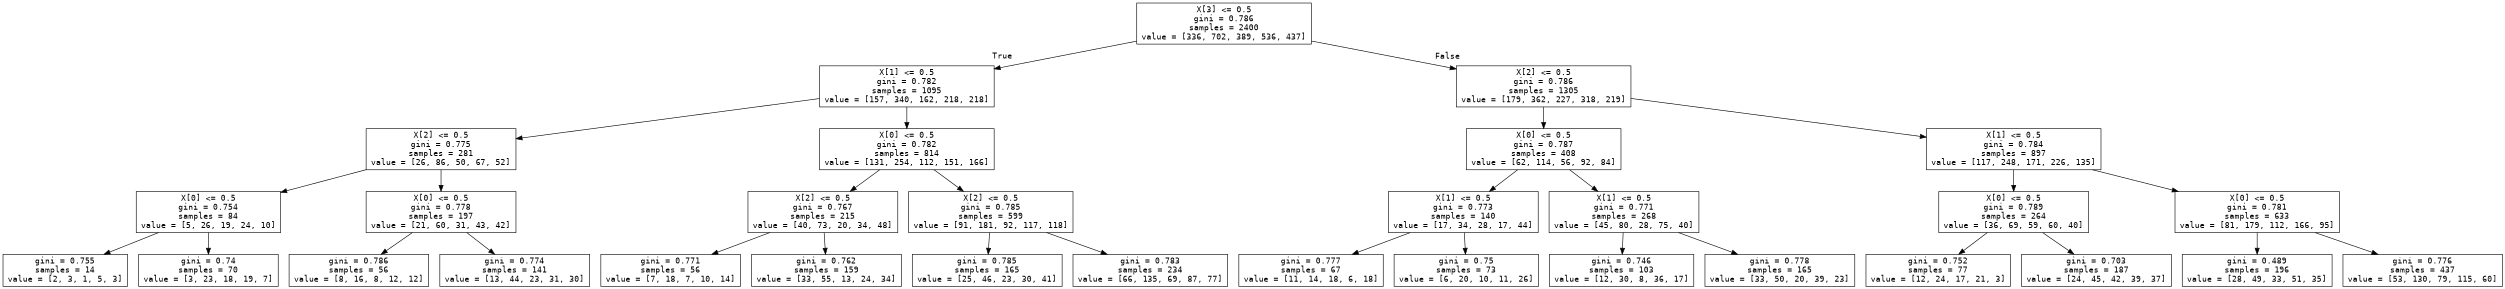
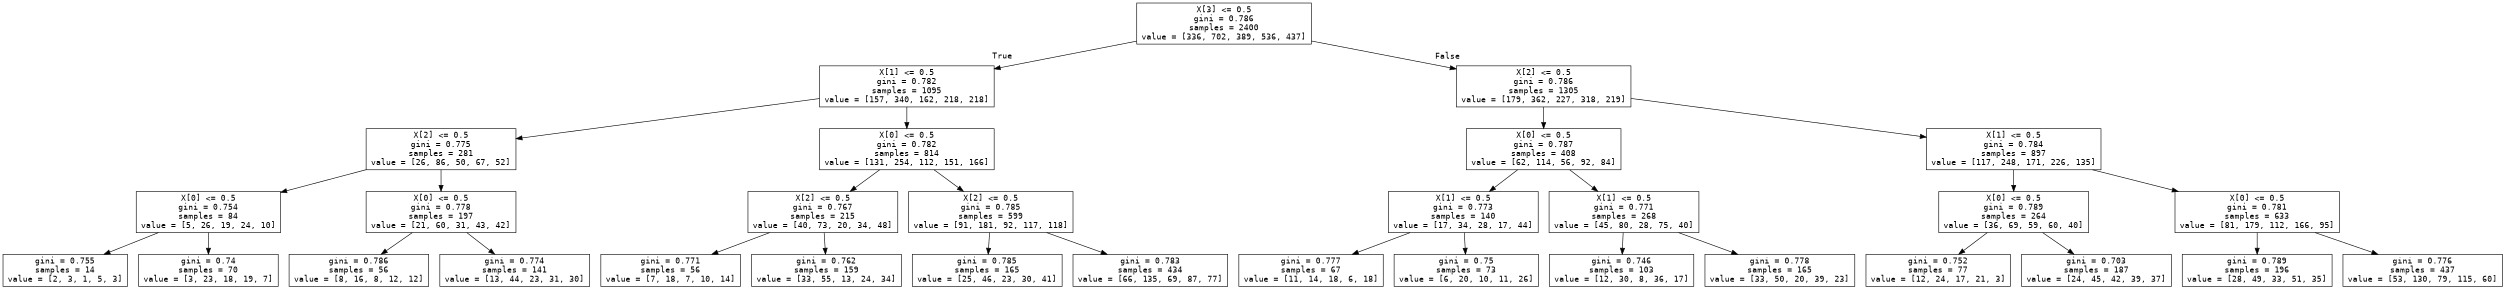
node "gini = 0.783 samples = 234 value = [66, 135, 69, 87, 77]": label "gini = 0.783 samples = 234 value = [66, 135, 69, 87, 77]" -> "gini = 0.783 samples = 434 value = [66, 135, 69, 87, 77]"
node "gini = 0.489 samples = 196 value = [28, 49, 33, 51, 35]": label "gini = 0.489 samples = 196 value = [28, 49, 33, 51, 35]" -> "gini = 0.789 samples = 196 value = [28, 49, 33, 51, 35]"
